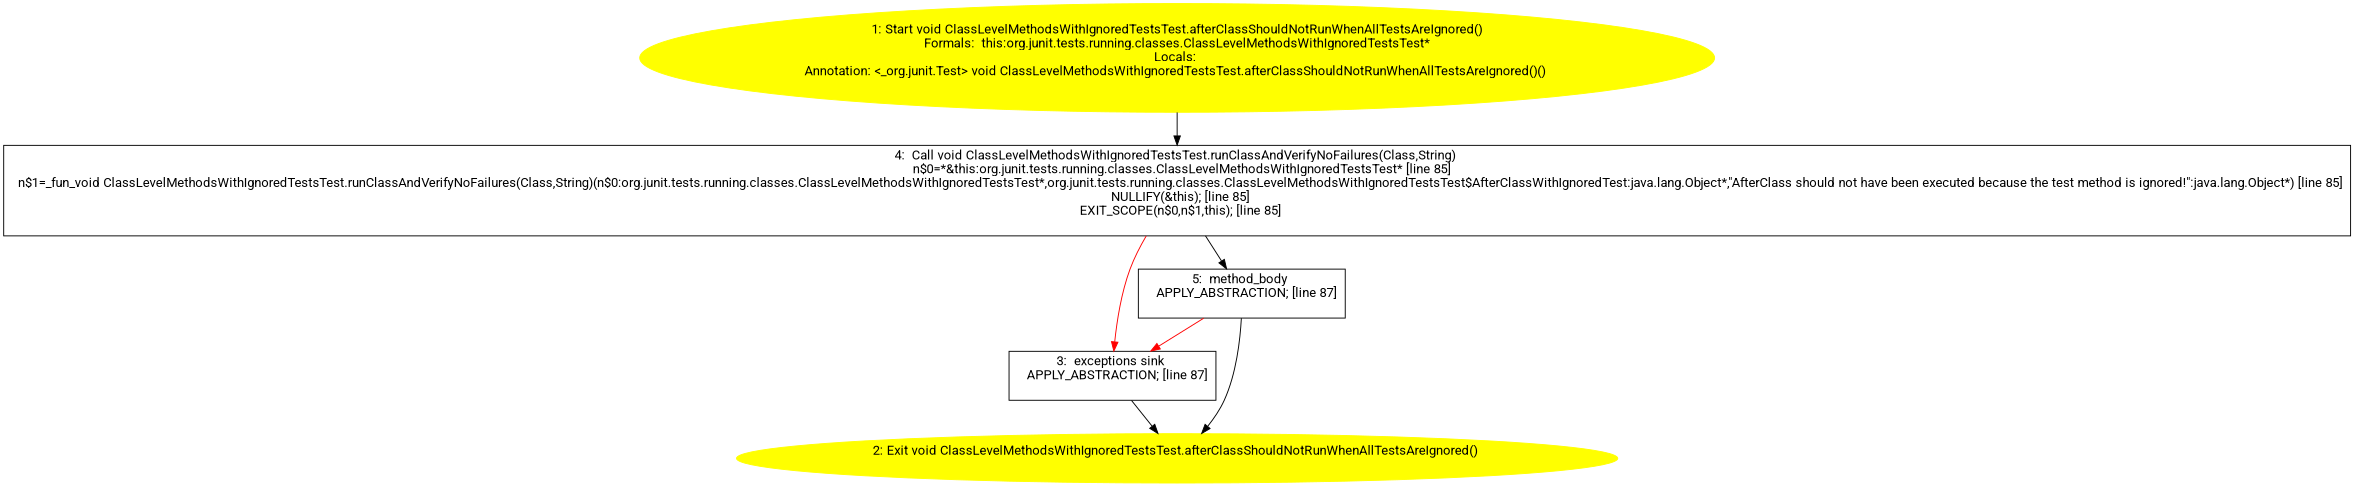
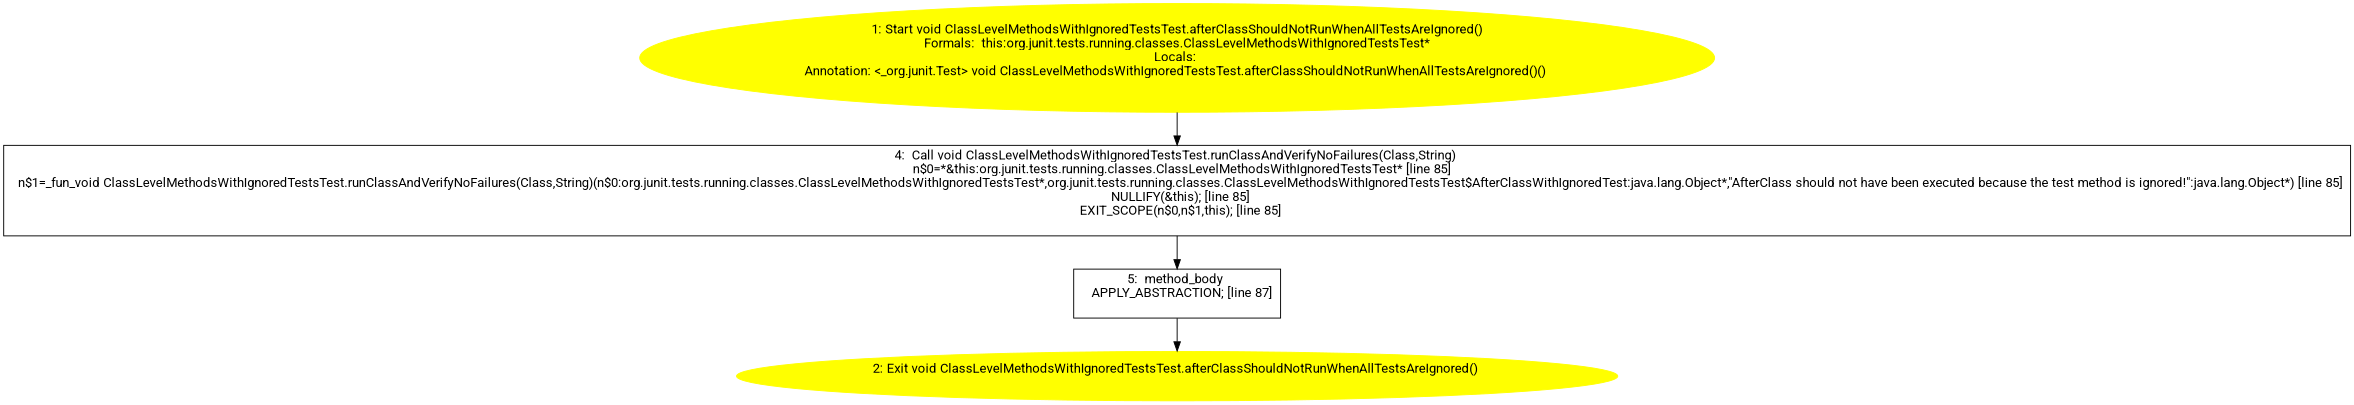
node "3:  exceptions sink APPLY_ABSTRACTION; [line 87]": removed
